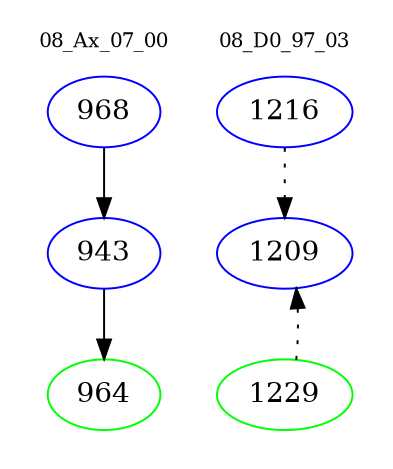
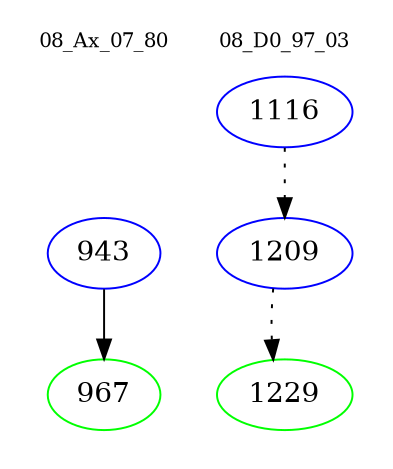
cluster "08_Ax_07_00": label "08_Ax_07_00" -> "08_Ax_07_80"
node "968": removed
node "1216": label "1216" -> "1116"
edge "1229" -> "1209": reversed
node "964": label "964" -> "967"
